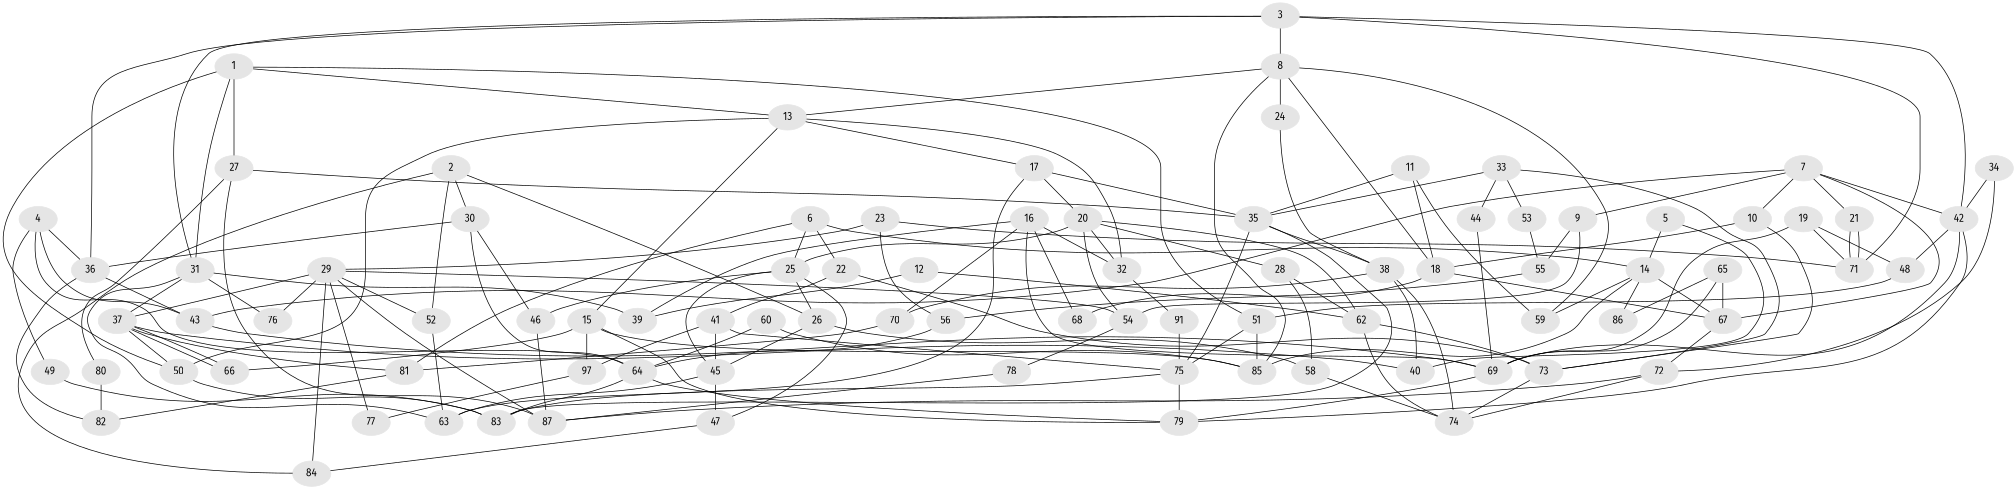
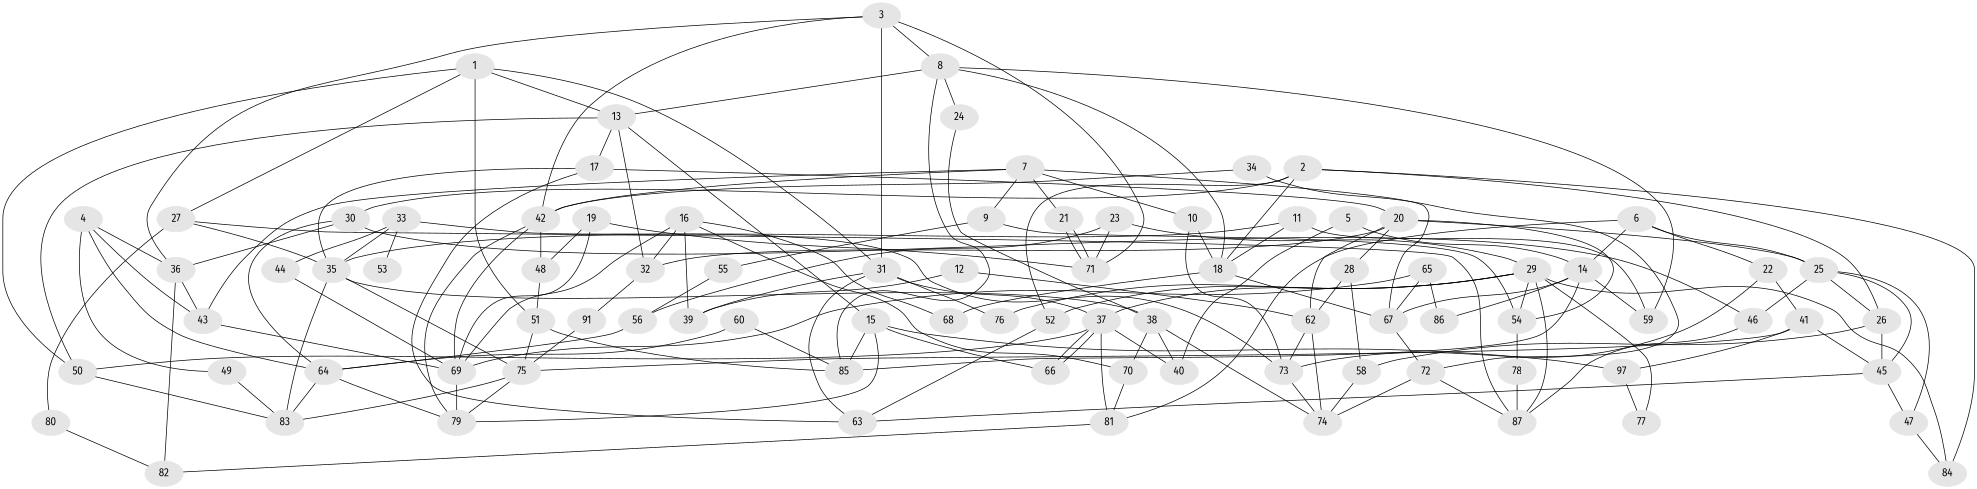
edge "2" -- "18": added
edge "53" -- "55": removed
